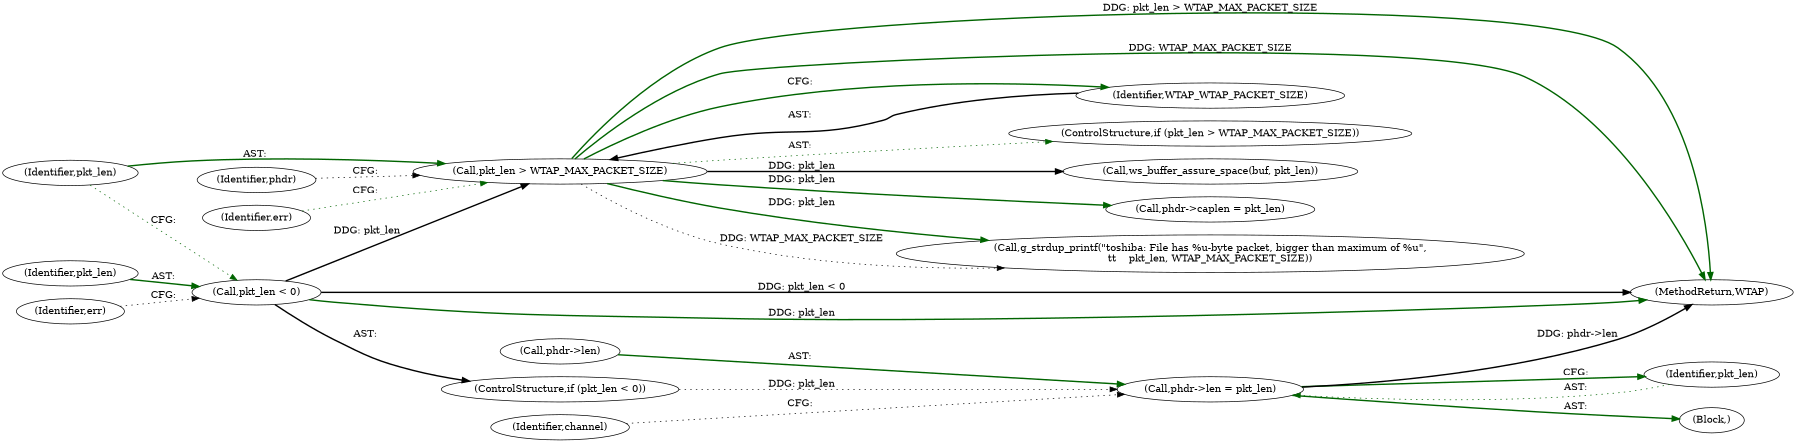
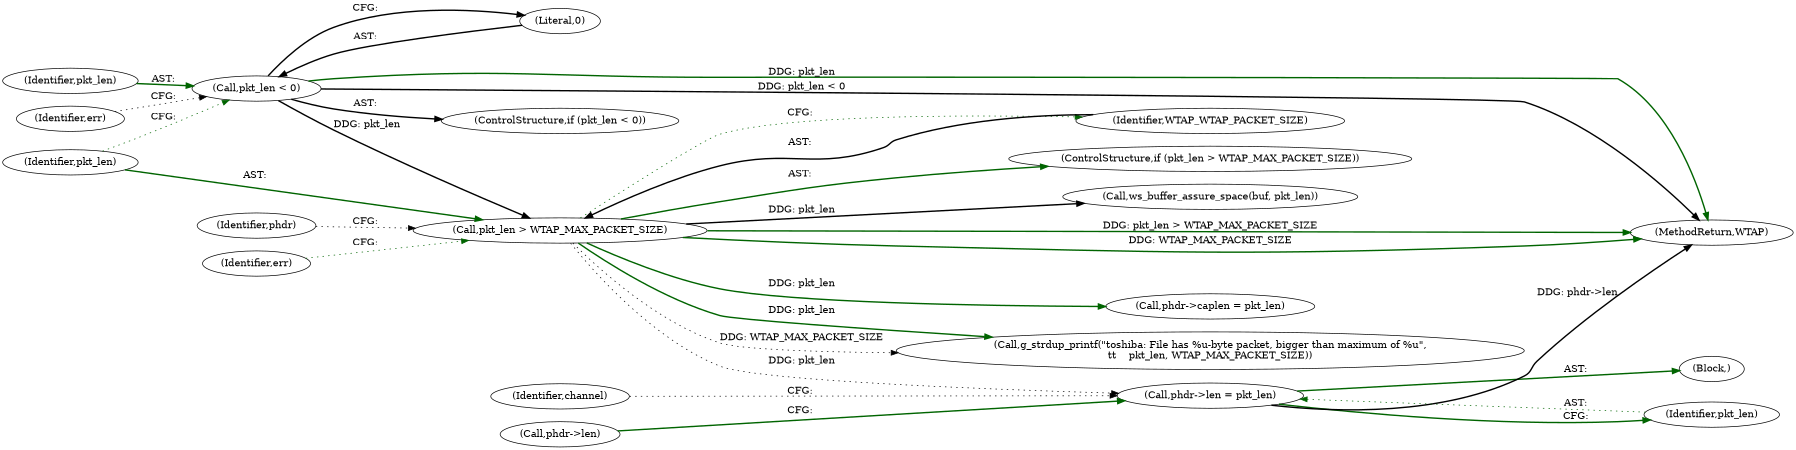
node "(Literal,0)": added
edge "(Call,pkt_len > WTAP_MAX_PACKET_SIZE)" -> "(Identifier,WTAP_WTAP_PACKET_SIZE)": style bold -> dotted
edge "(Call,pkt_len > WTAP_MAX_PACKET_SIZE)" -> "(ControlStructure,if (pkt_len > WTAP_MAX_PACKET_SIZE))": style dotted -> bold
edge "(Call,phdr->len)" -> "(Call,phdr->len = pkt_len)": label "AST: " -> "CFG: "
edge "(ControlStructure,if (pkt_len < 0))" -> "(Call,phdr->len = pkt_len)": now "(Call,pkt_len > WTAP_MAX_PACKET_SIZE)" -> "(Call,phdr->len = pkt_len)"
